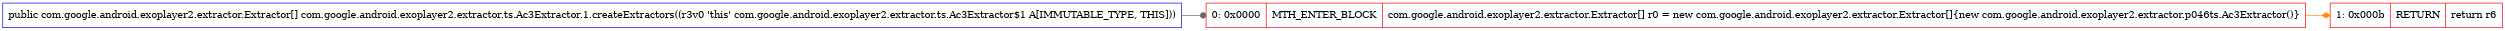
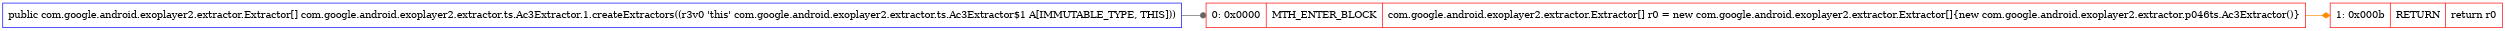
node "1: 0x000b": text "return r6" -> "return r0"
